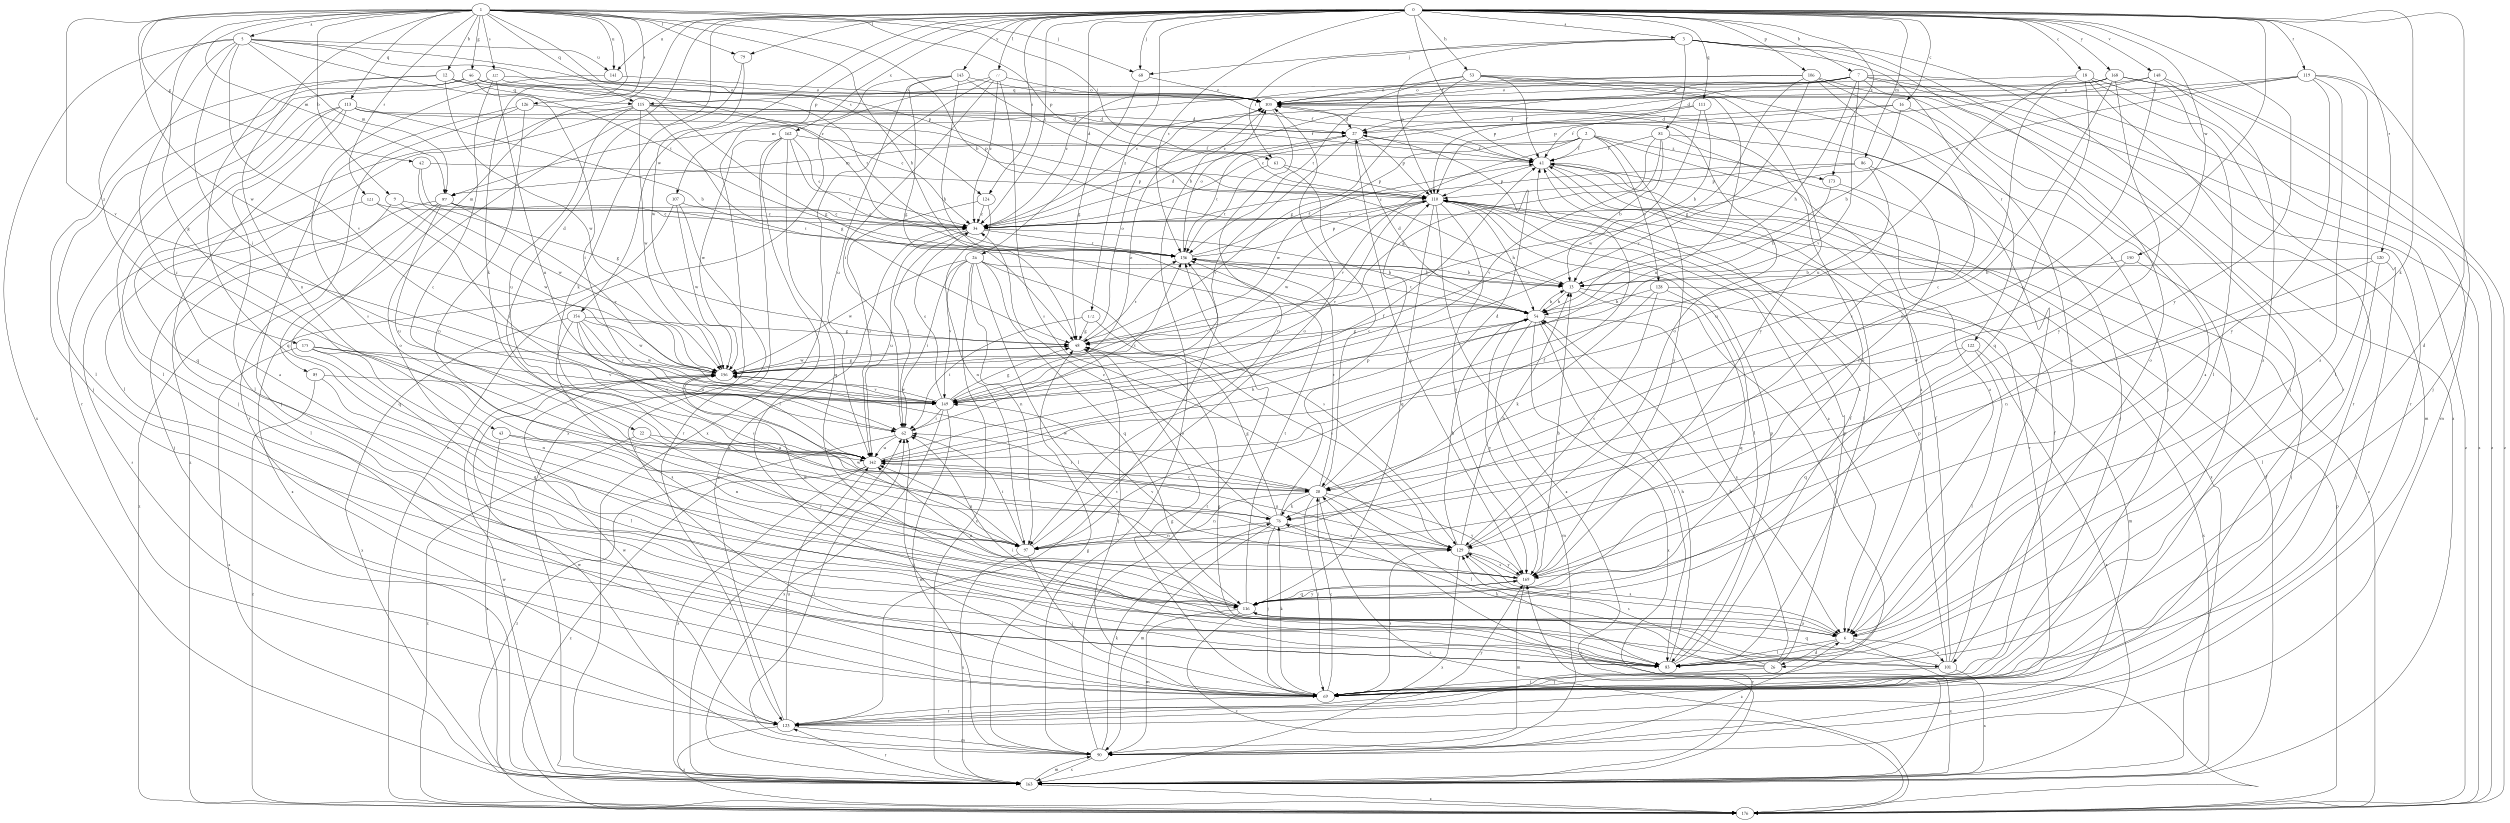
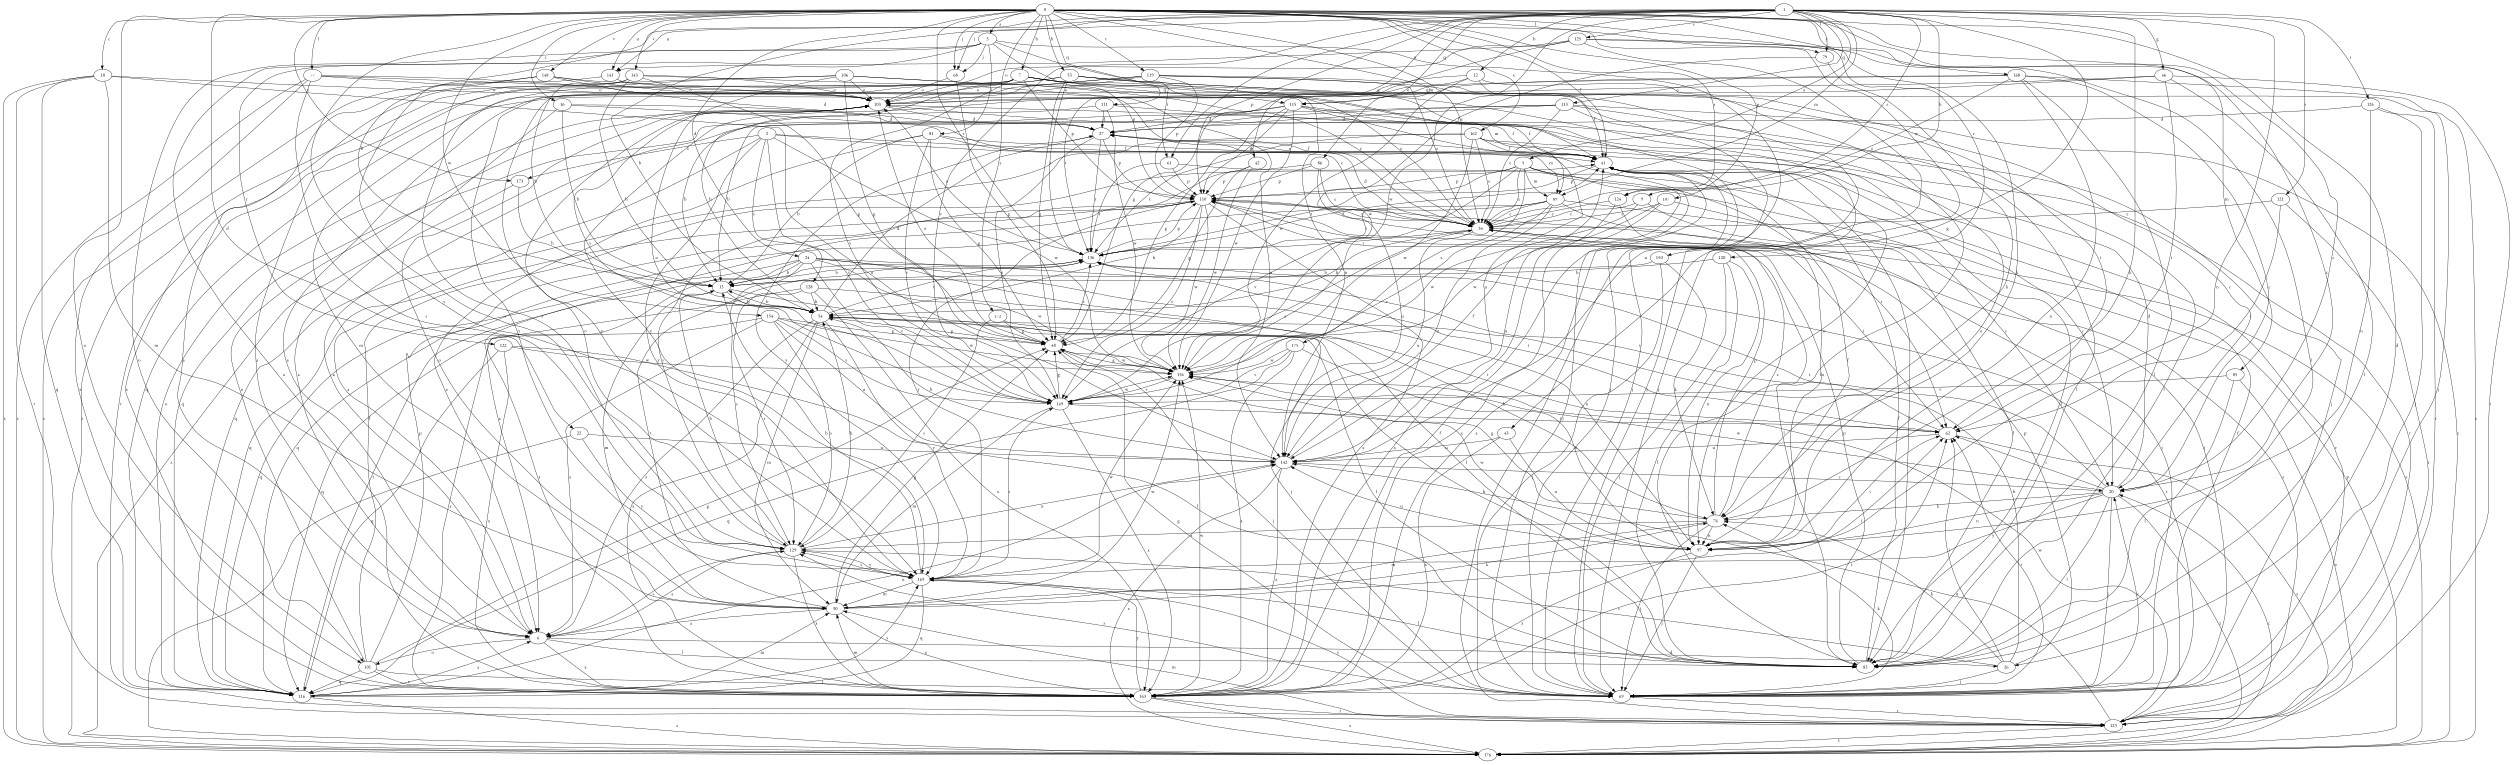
edge "0" -> "106": removed, label "p"
edge "5" -> "141": now "125" -> "141"
edge "169" -> "83": added, label "l"
